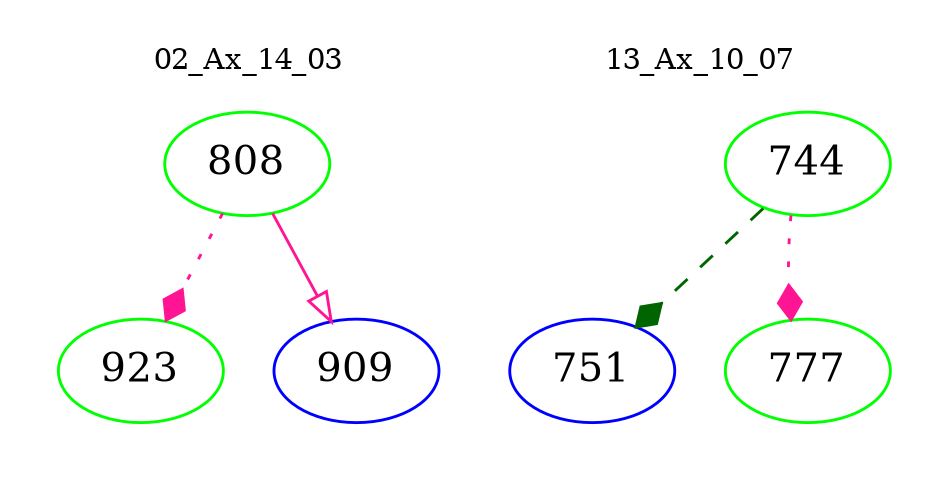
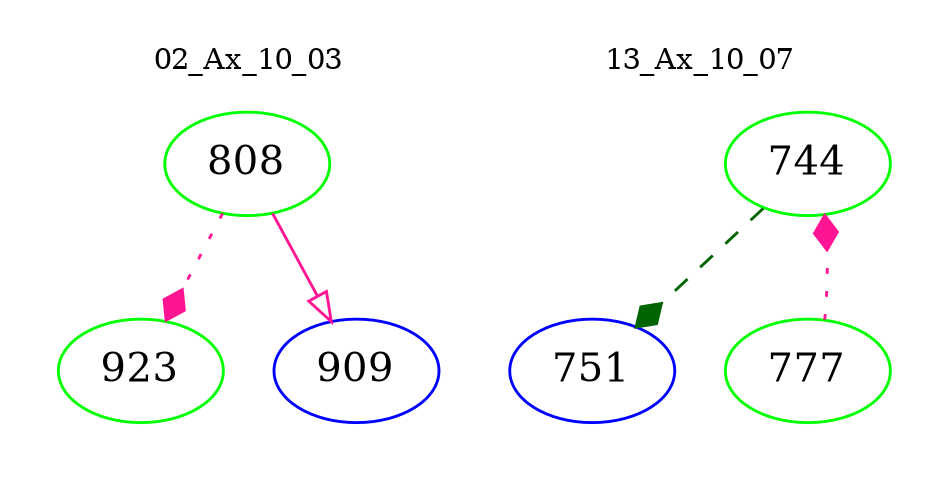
cluster "02_Ax_14_03": label "02_Ax_14_03" -> "02_Ax_10_03"
edge "744" -> "777": reversed
